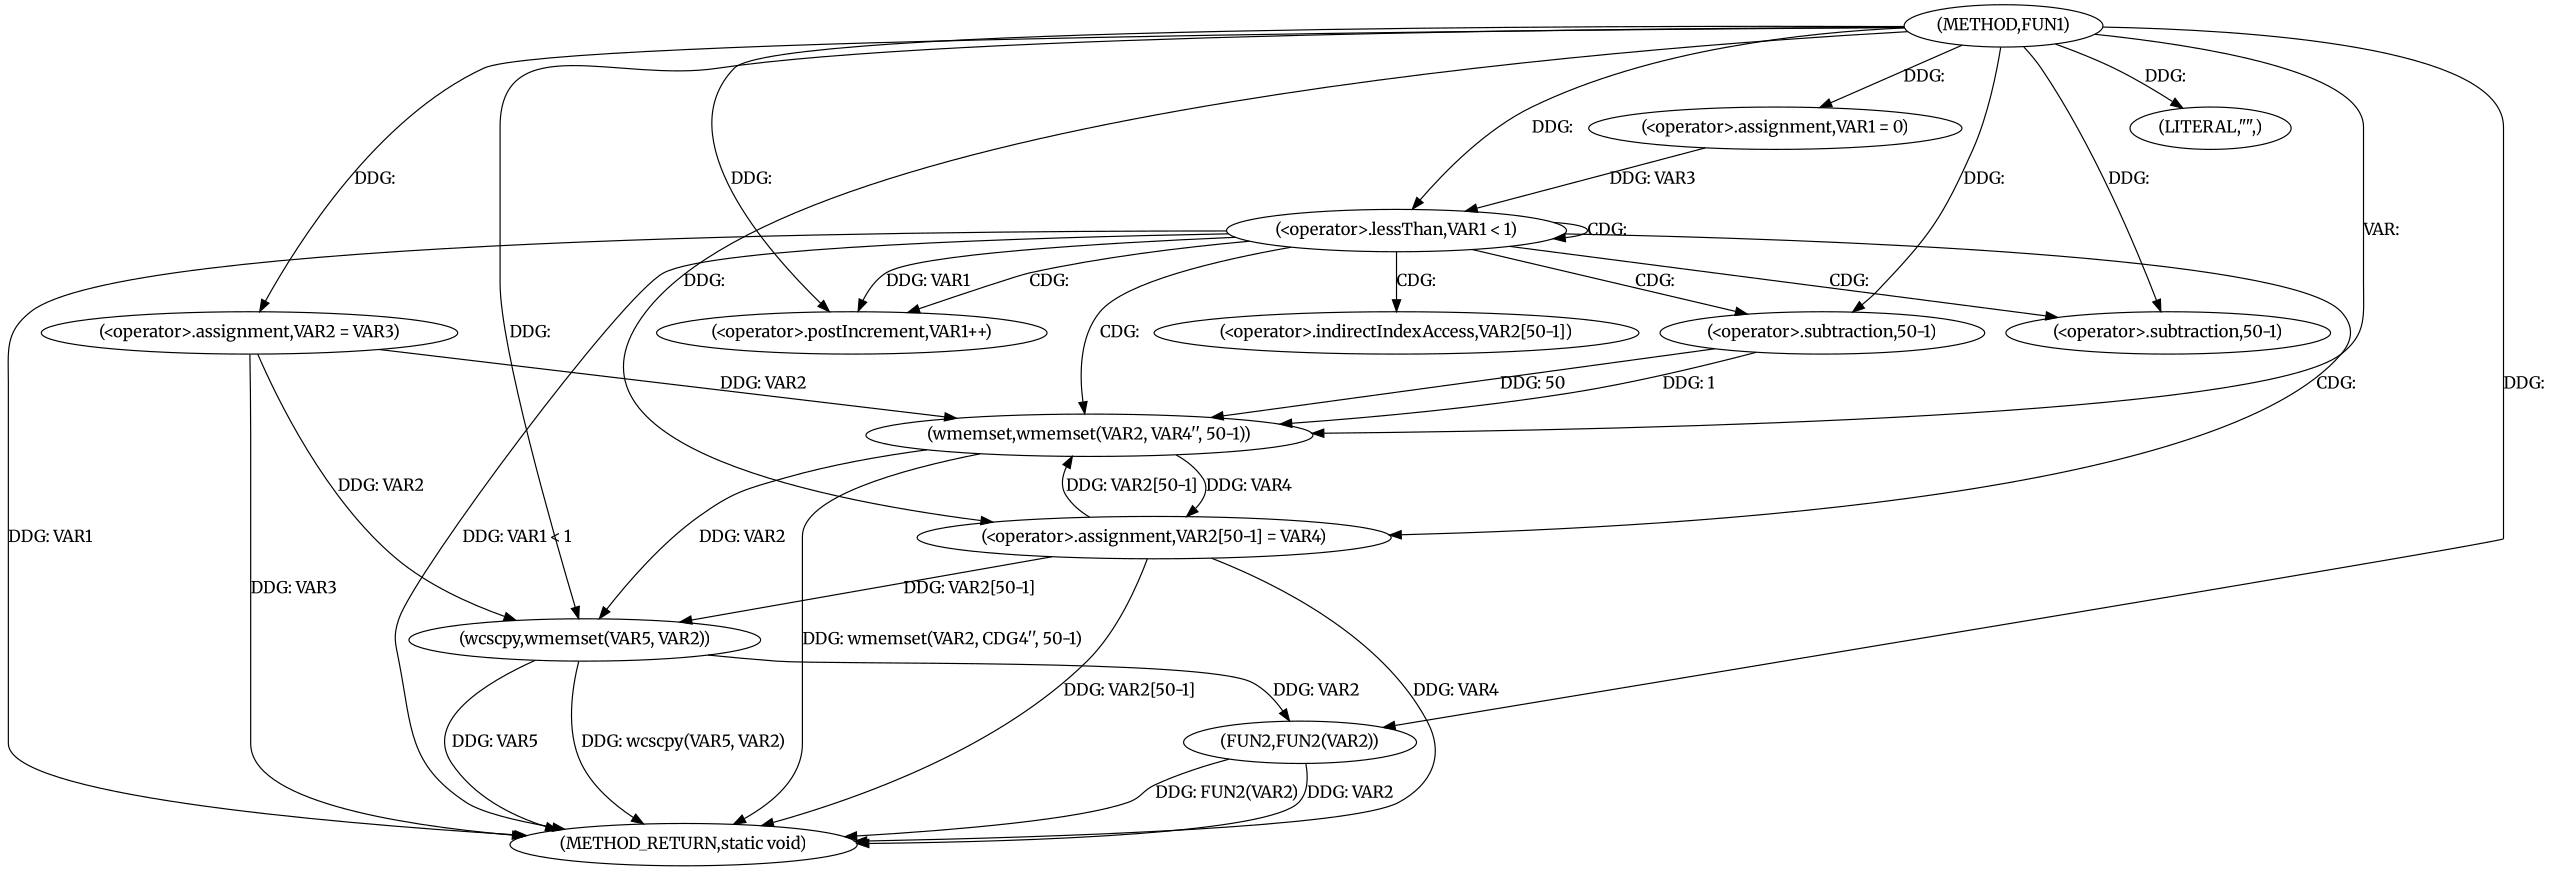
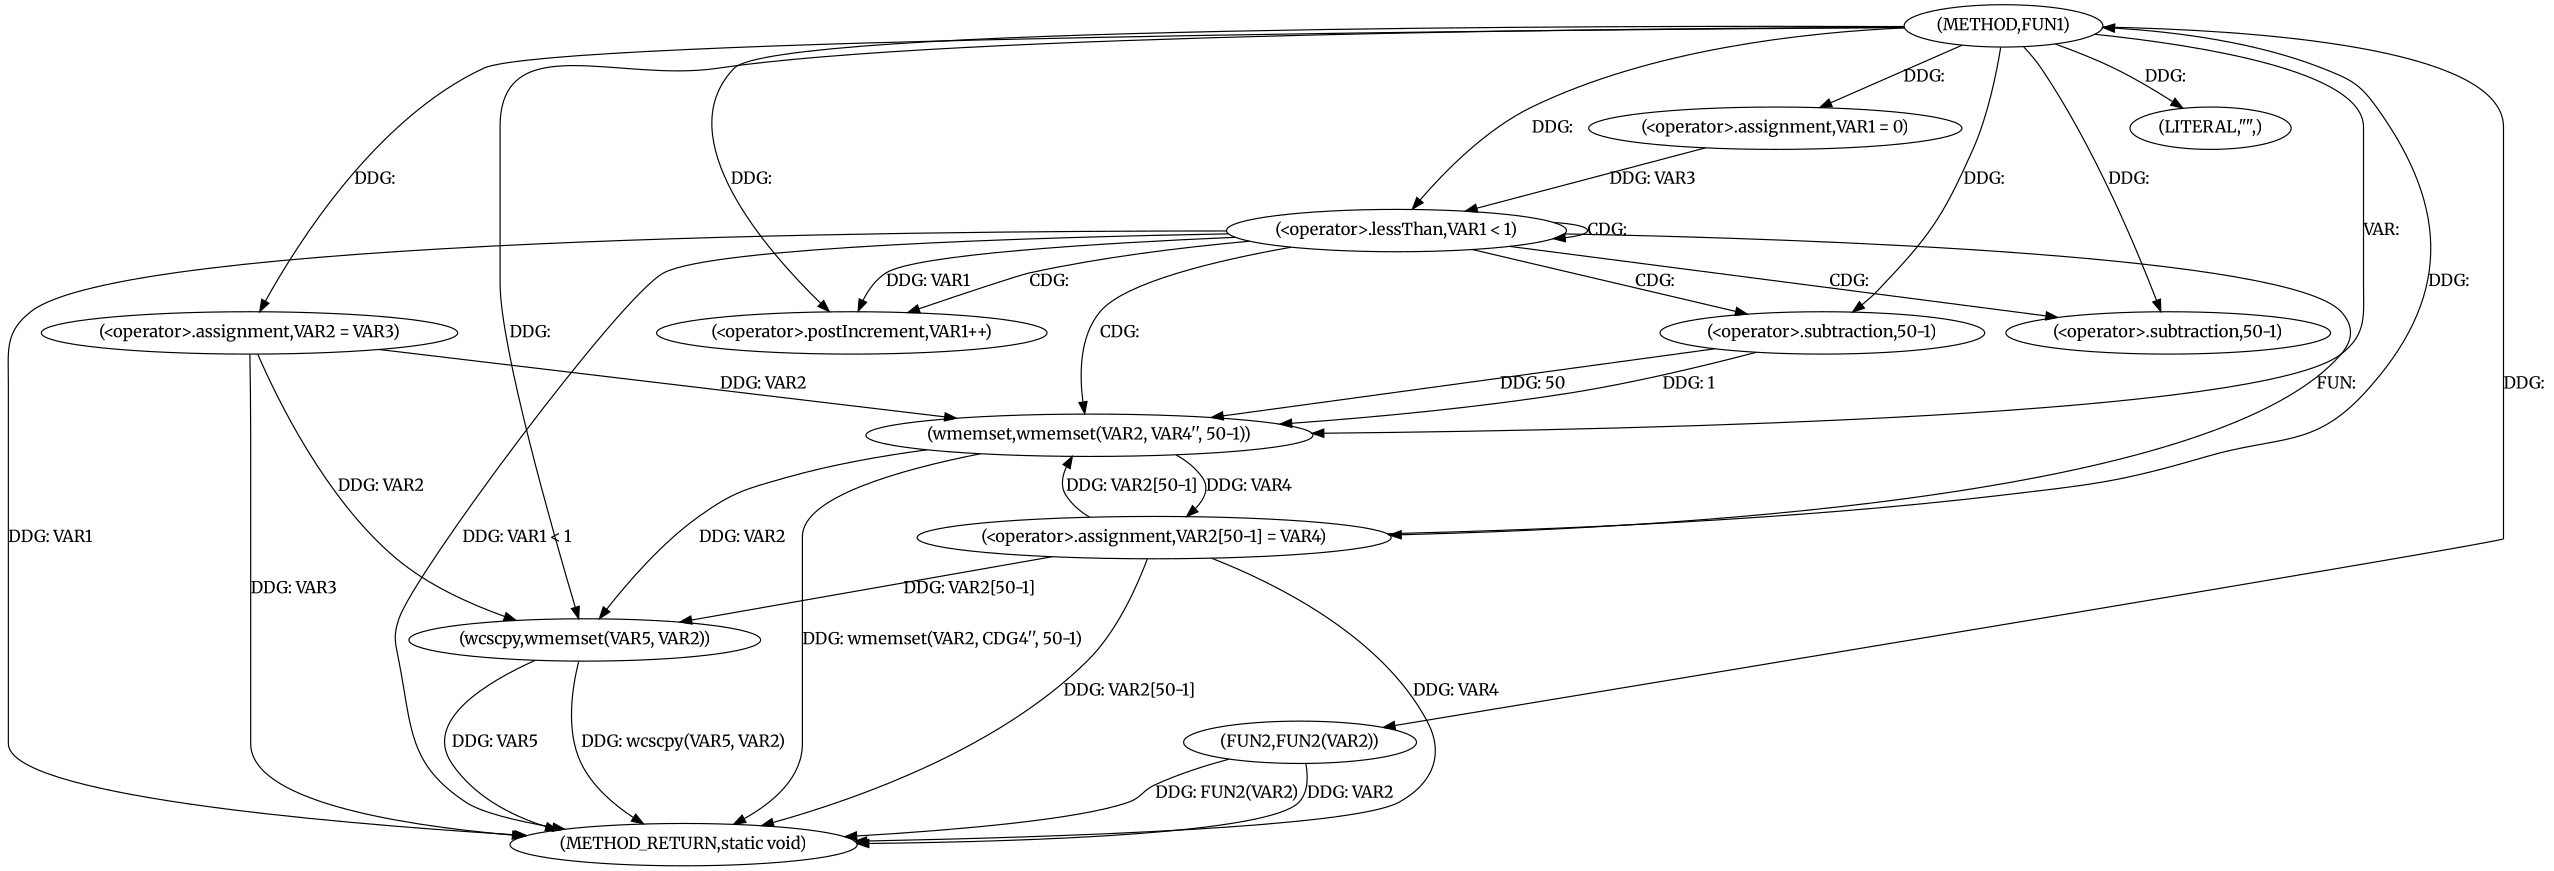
edge "(METHOD,FUN1)" -> "(<operator>.assignment,VAR2[50-1] = VAR4)": reversed
node "(<operator>.indirectIndexAccess,VAR2[50-1])": removed
edge "(<operator>.lessThan,VAR1 < 1)" -> "(<operator>.assignment,VAR2[50-1] = VAR4)": label "CDG: " -> "FUN: "
edge "(wcscpy,wmemset(VAR5, VAR2))" -> "(FUN2,FUN2(VAR2))": removed, label "DDG: VAR2"
